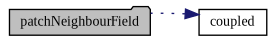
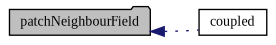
edge "patchNeighbourField" -> "coupled": reversed
